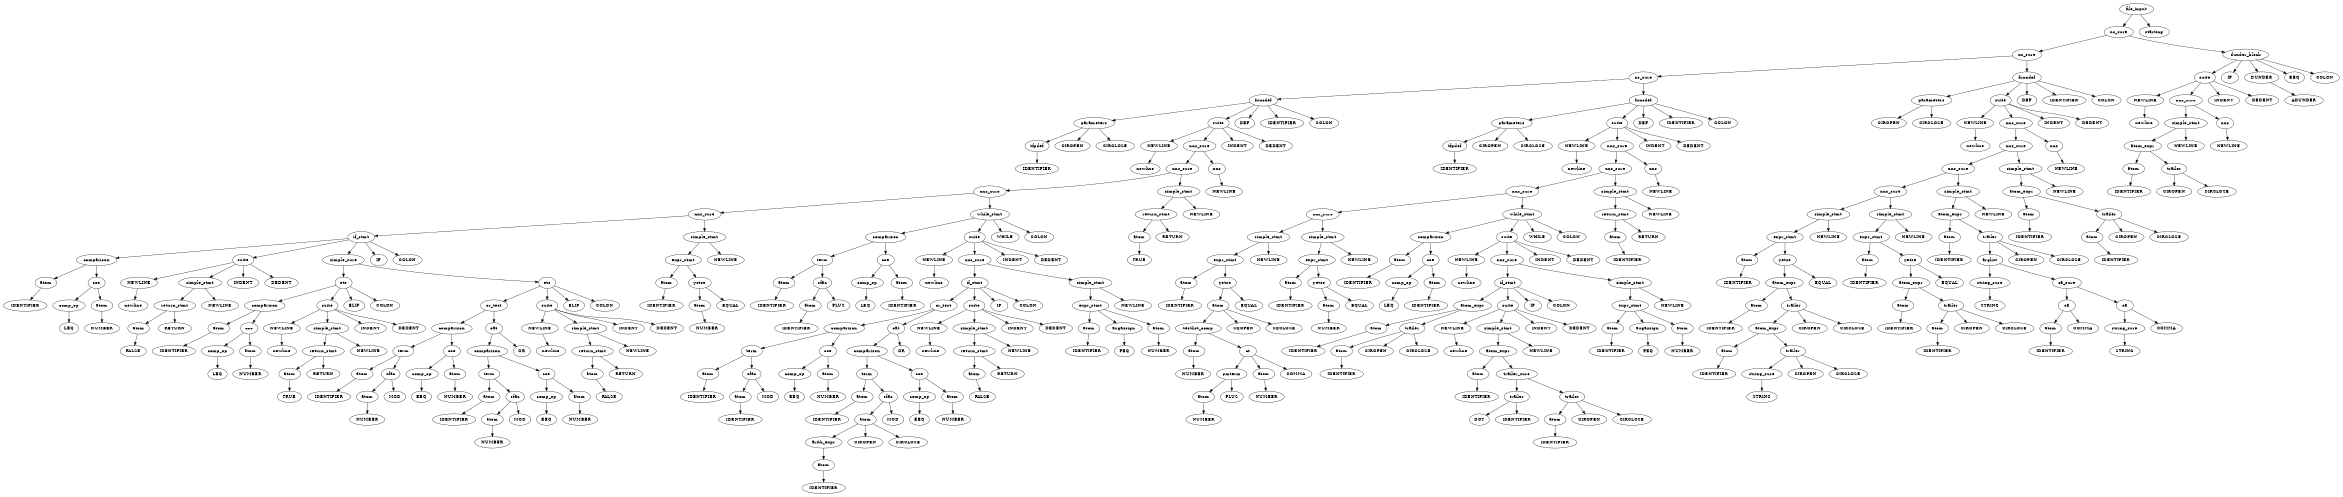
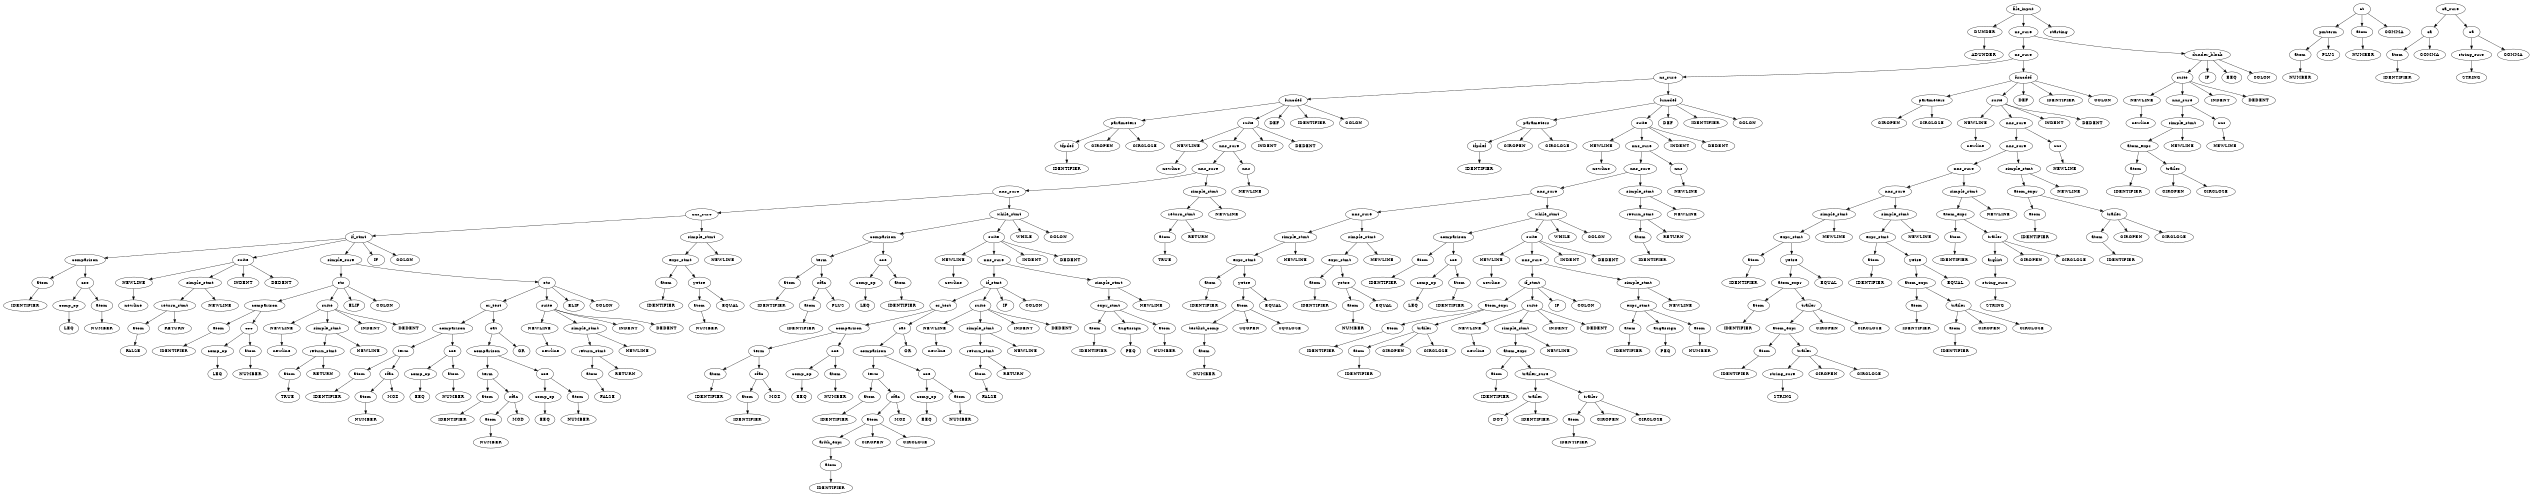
edge "dunder_block" -> "DUNDER": now "file_input" -> "DUNDER"
edge "arglist" -> "ca_sure": removed
edge "testlist_comp" -> "ct": removed
